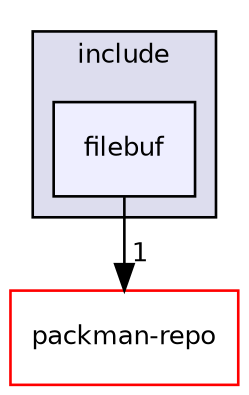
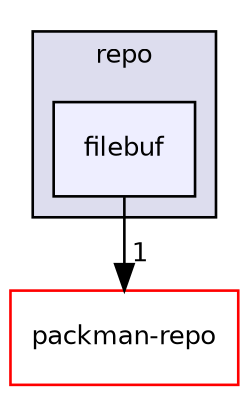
cluster "include": label "include" -> "repo"
